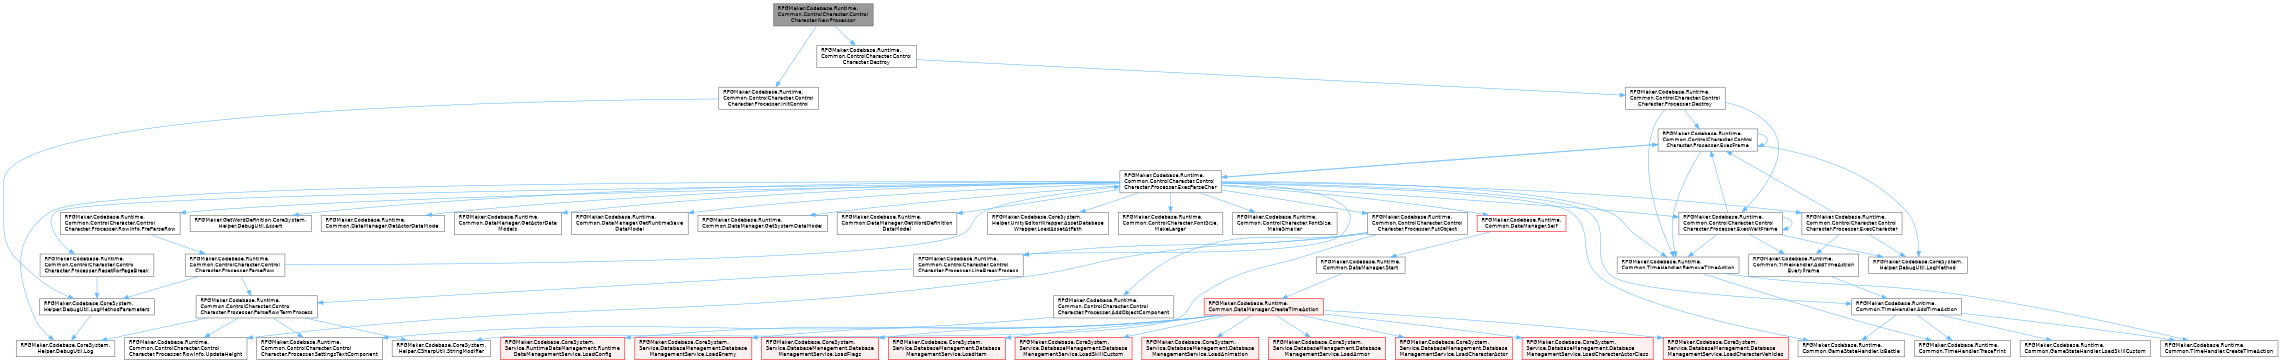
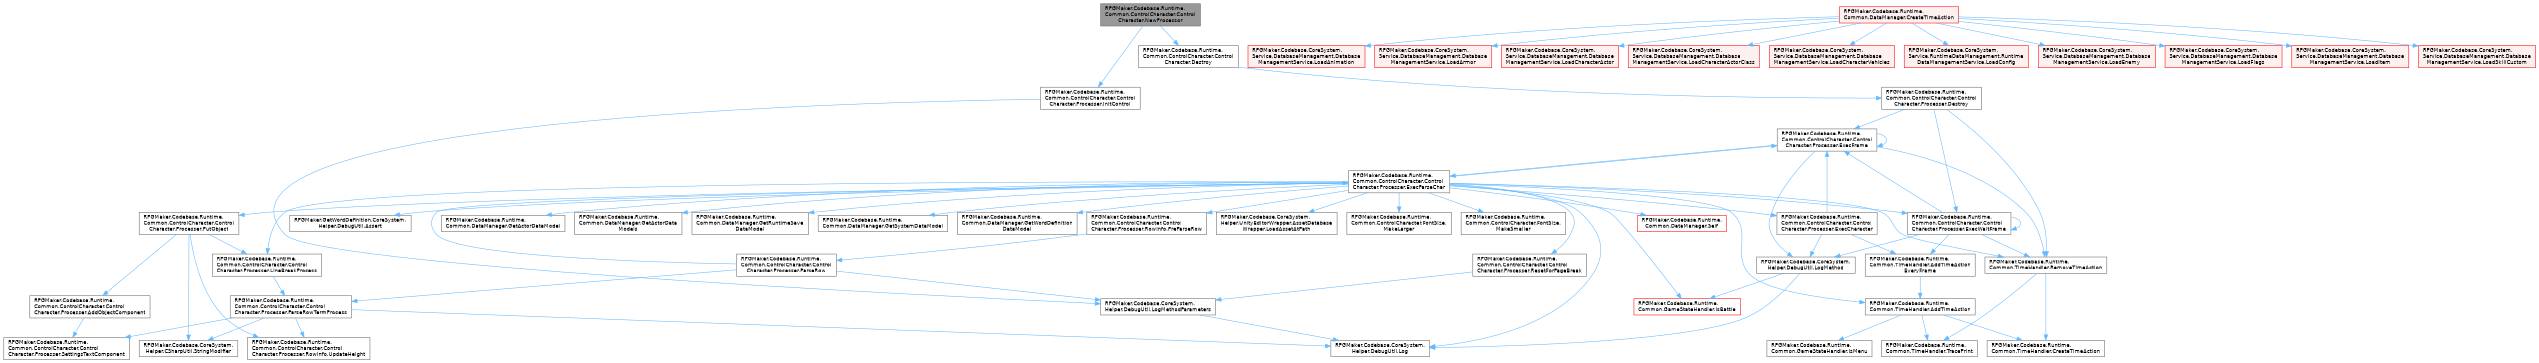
node "RPGMaker.Codebase.Runtime. Common.DataManager.Start": removed
edge "RPGMaker.Codebase.Runtime. Common.TimeHandler.AddTimeAction" -> "RPGMaker.Codebase.Runtime. Common.GameStateHandler.IsBattle": now "RPGMaker.Codebase.CoreSystem. Helper.DebugUtil.LogMethod" -> "RPGMaker.Codebase.Runtime. Common.GameStateHandler.IsBattle"
edge "RPGMaker.Codebase.CoreSystem. Helper.DebugUtil.LogMethod" -> "RPGMaker.Codebase.CoreSystem. Helper.DebugUtil.Log": added
node "RPGMaker.Codebase.Runtime. Common.GameStateHandler.IsBattle": color grey40 -> red
node "RPGMaker.Codebase.Runtime. Common.GameStateHandler.LoadSkillCustom": label "RPGMaker.Codebase.Runtime. Common.GameStateHandler.LoadSkillCustom" -> "RPGMaker.Codebase.Runtime. Common.GameStateHandler.IsMenu"
